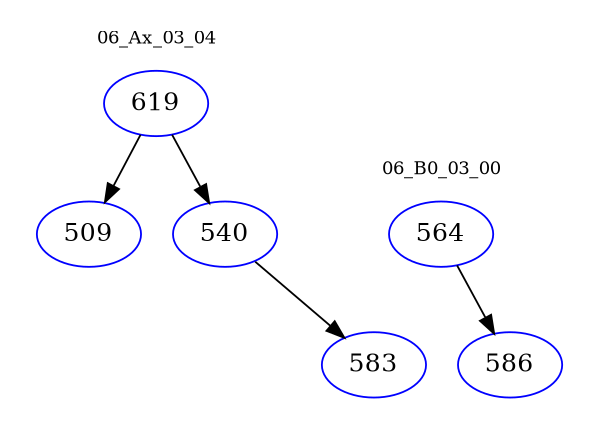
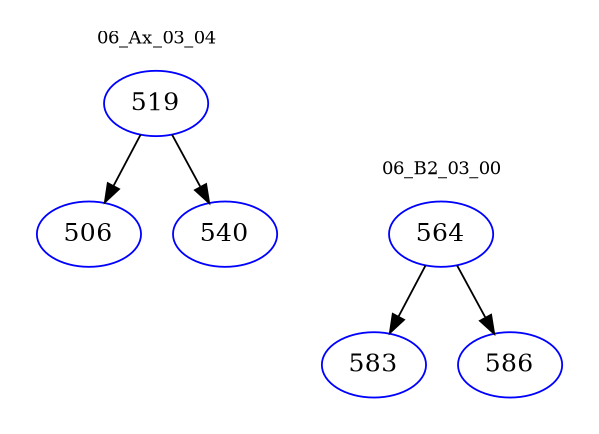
node "619": label "619" -> "519"
cluster "06_B0_03_00": label "06_B0_03_00" -> "06_B2_03_00"
node "509": label "509" -> "506"
edge "540" -> "583": now "564" -> "583"
